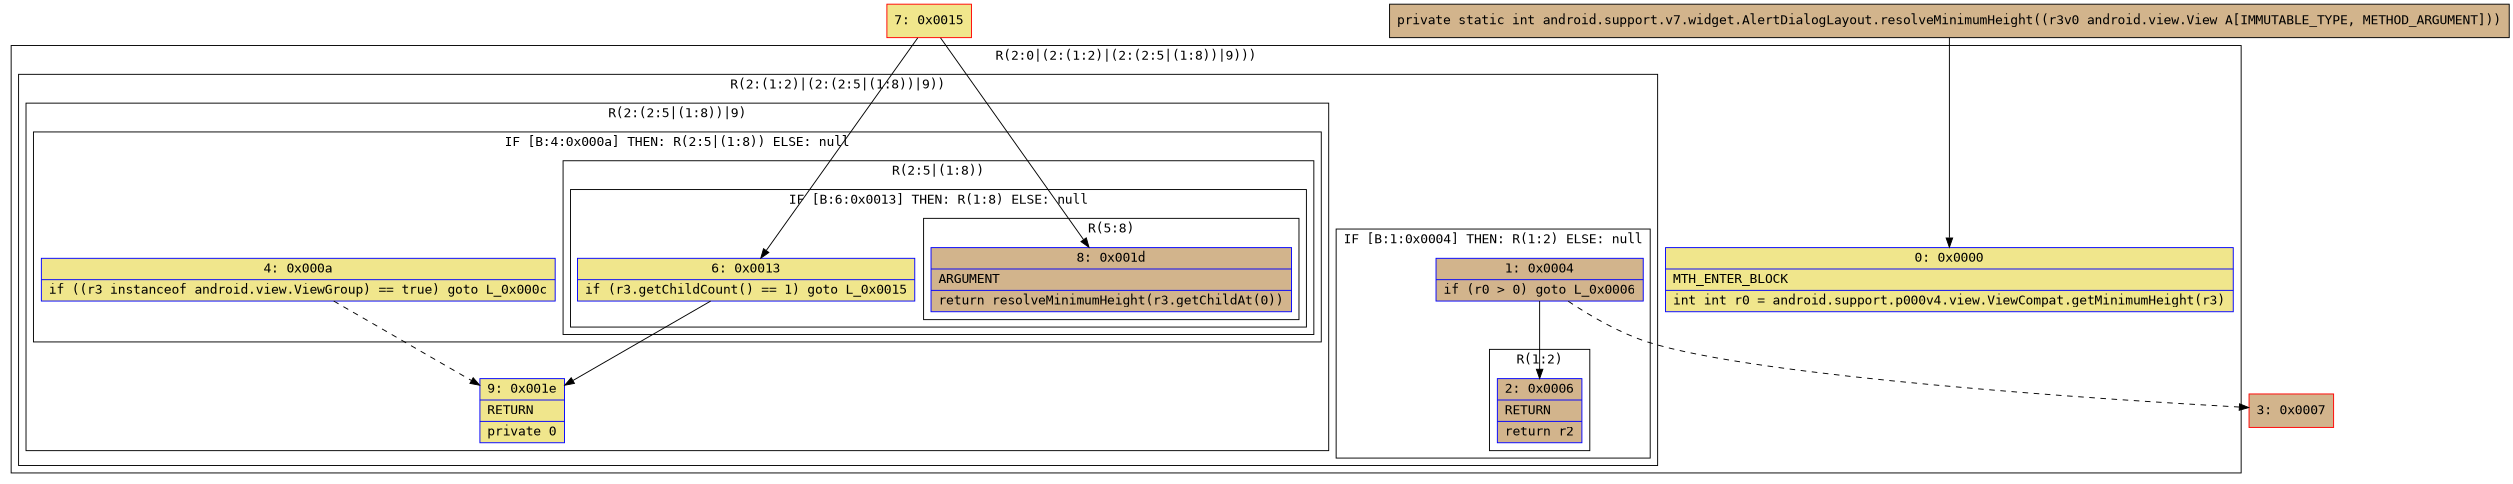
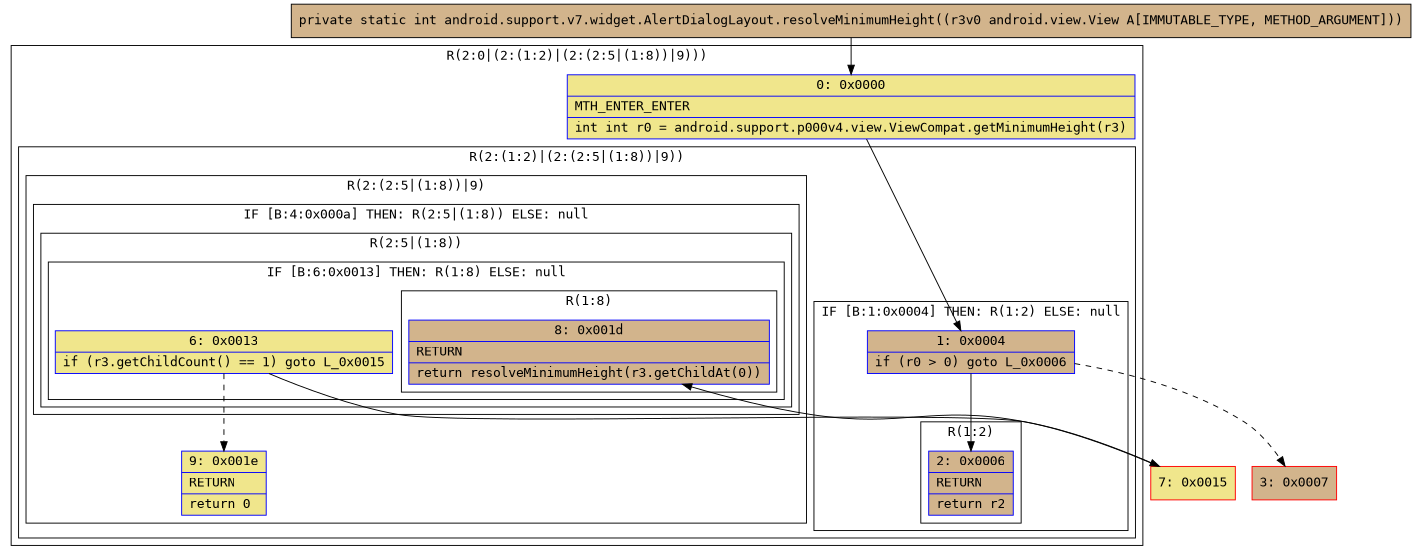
edge "7: 0x0015" -> "6: 0x0013": reversed
cluster "R(5:8)": label "R(5:8)" -> "R(1:8)"
edge "0: 0x0000" -> "1: 0x0004": added
node "8: 0x001d": text "ARGUMENT" -> "RETURN"
node "0: 0x0000": text "MTH_ENTER_BLOCK" -> "MTH_ENTER_ENTER"
node "4: 0x000a": removed
edge "6: 0x0013" -> "9: 0x001e": style solid -> dashed
node "9: 0x001e": text "private 0" -> "return 0"
